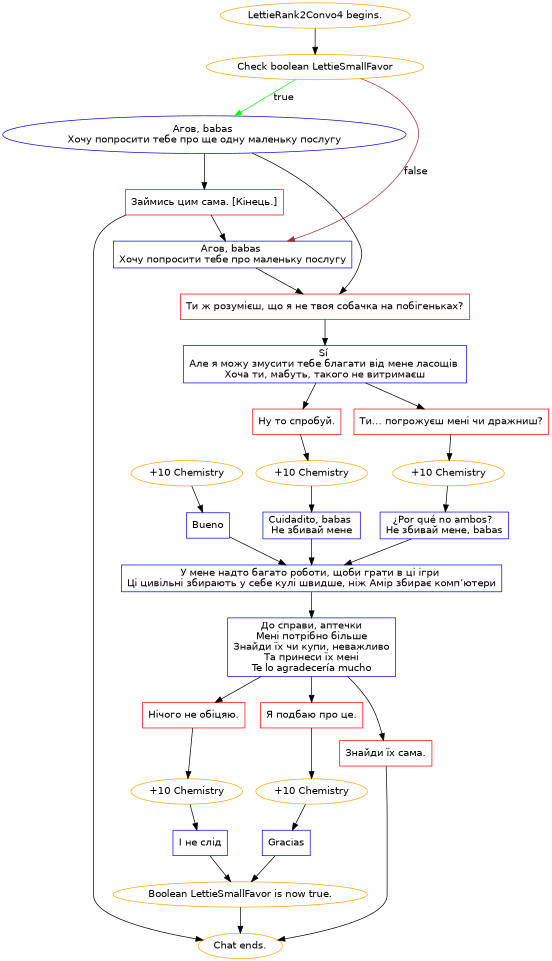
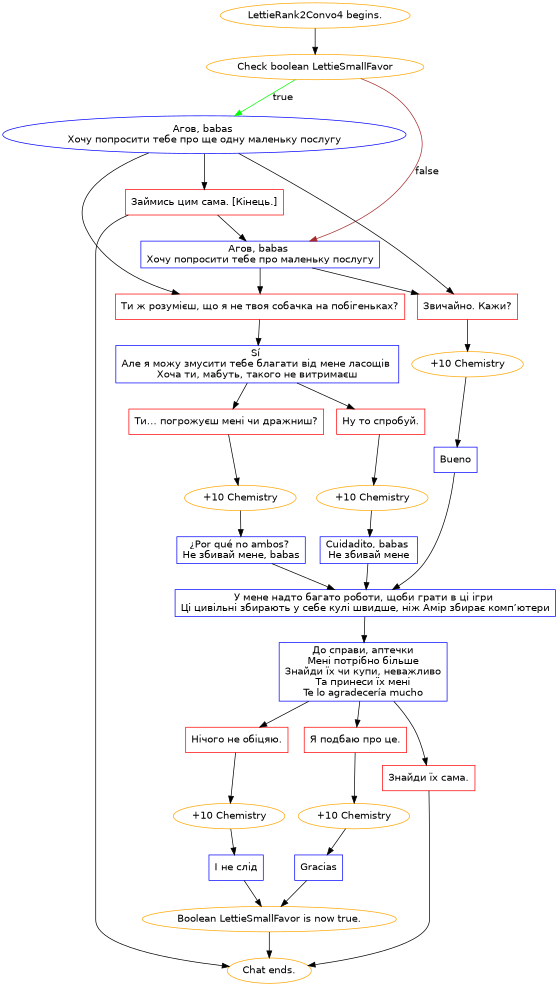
node "Звичайно. Кажи?": added
